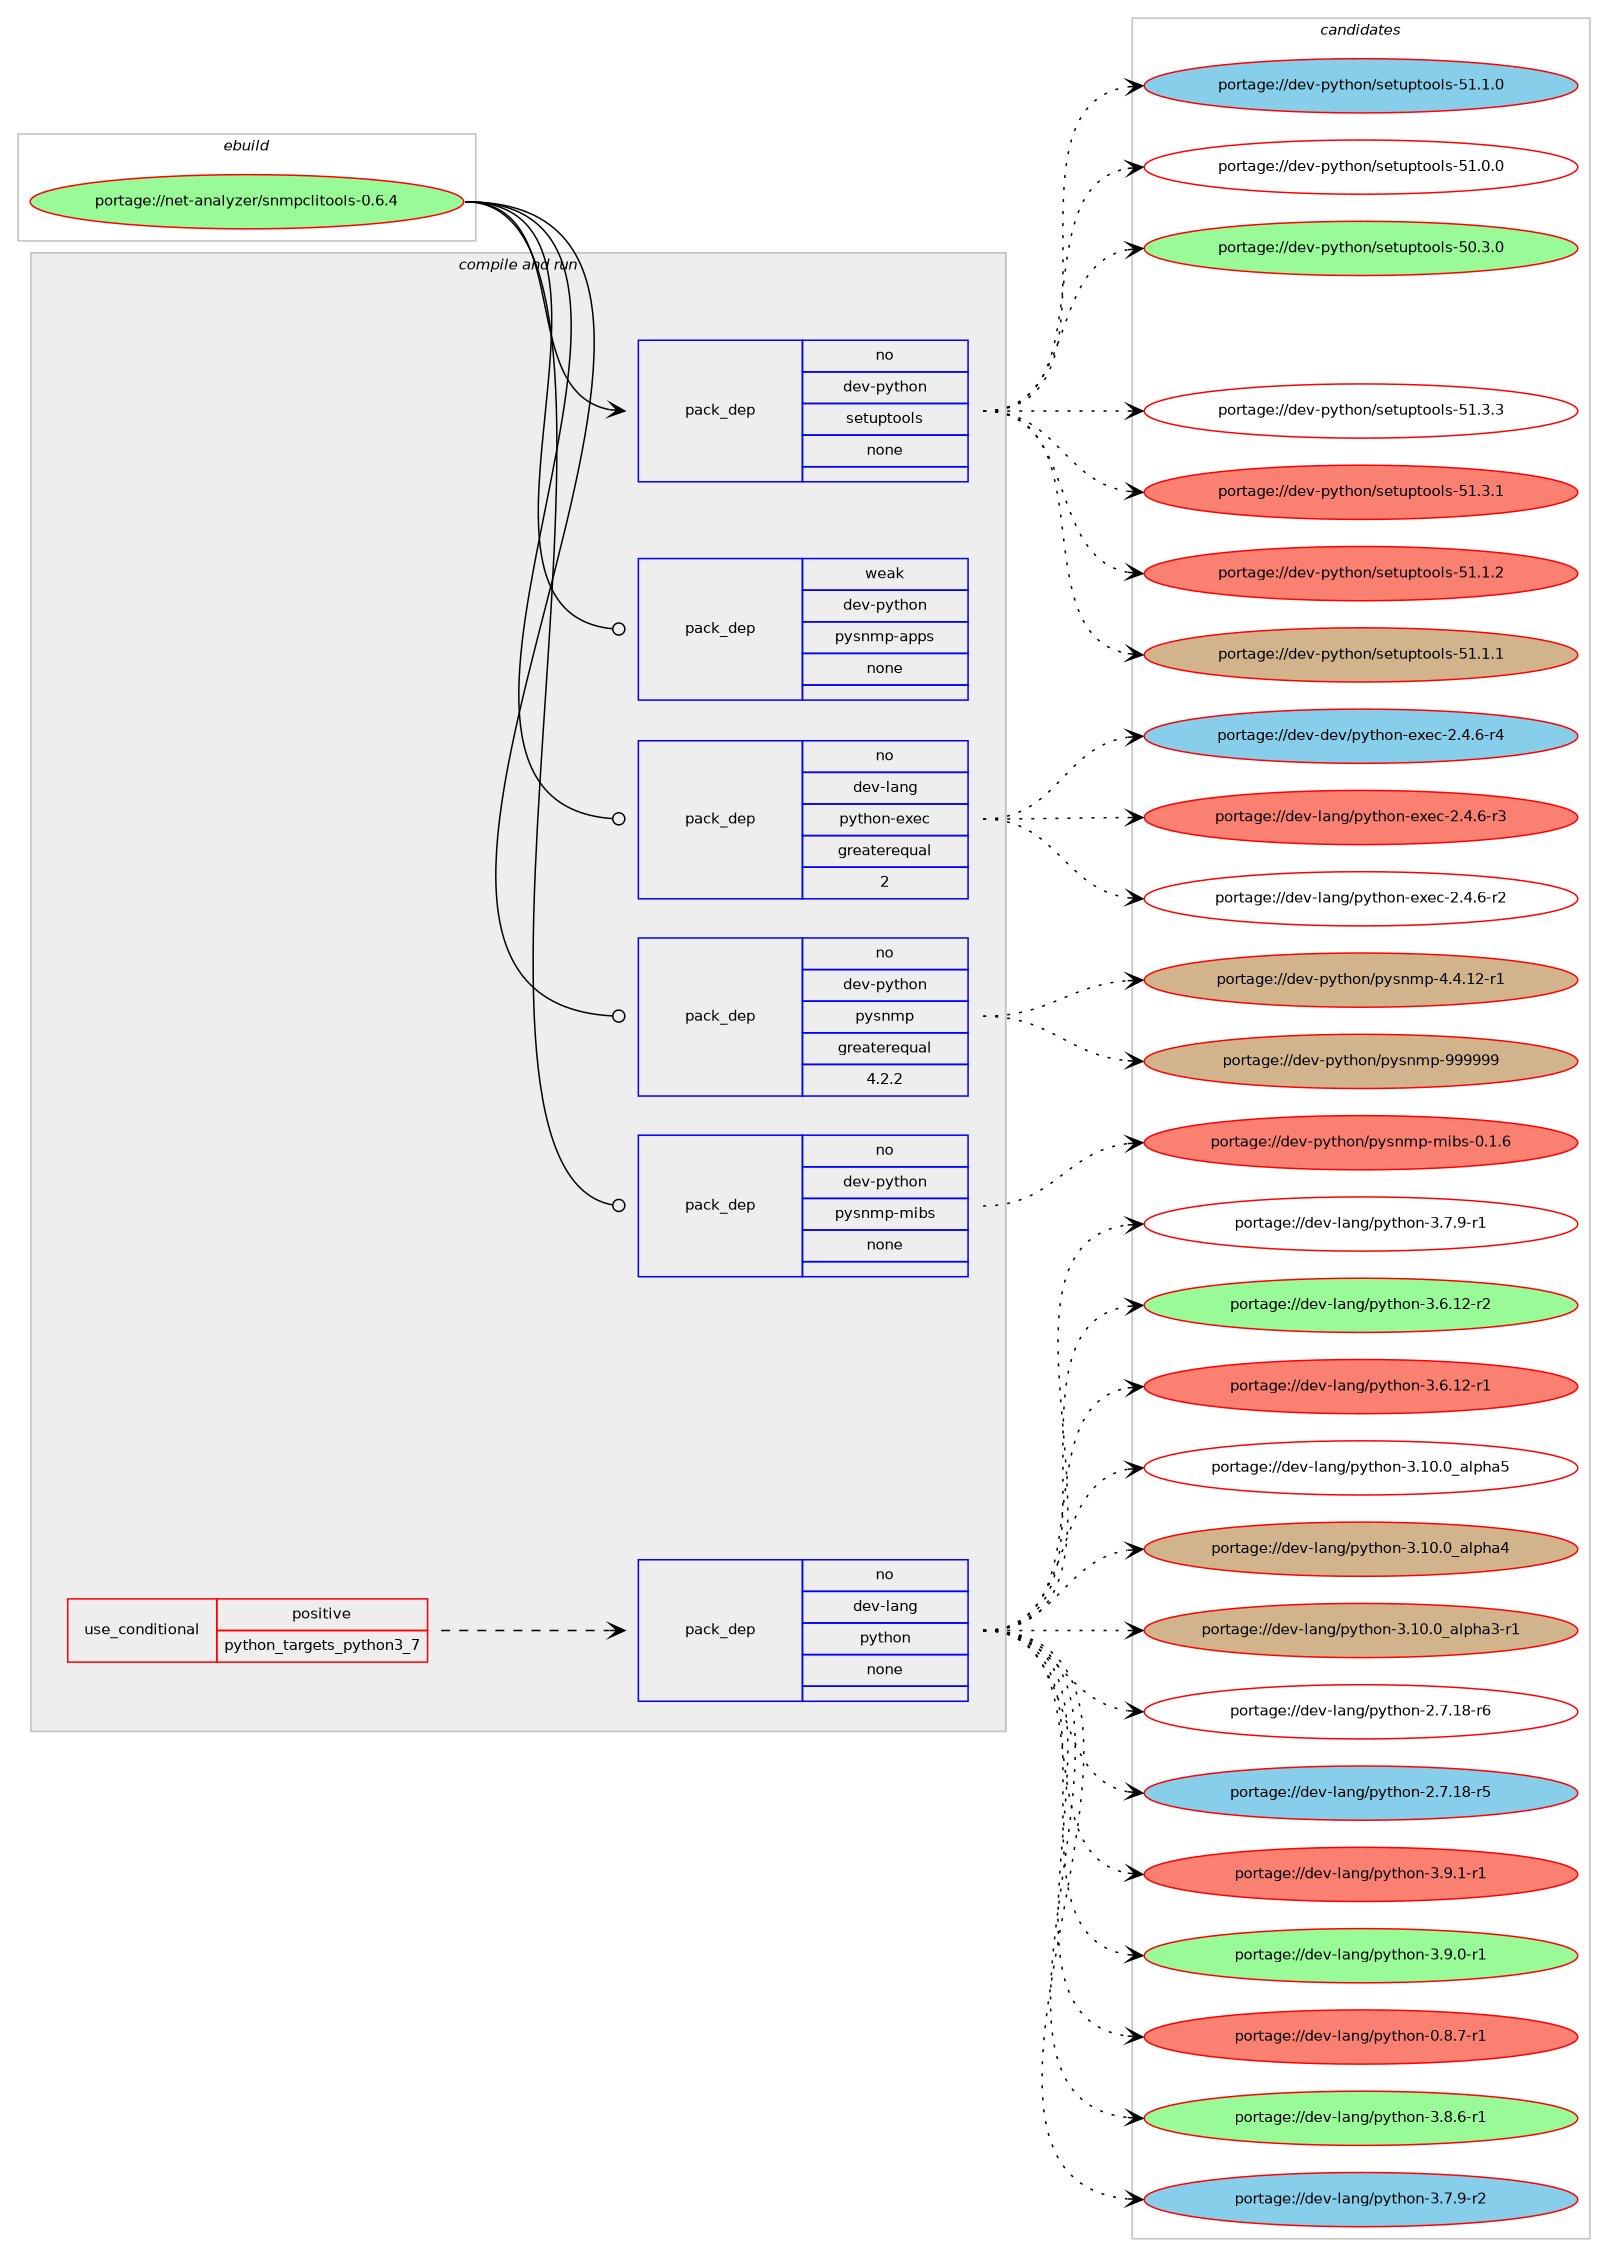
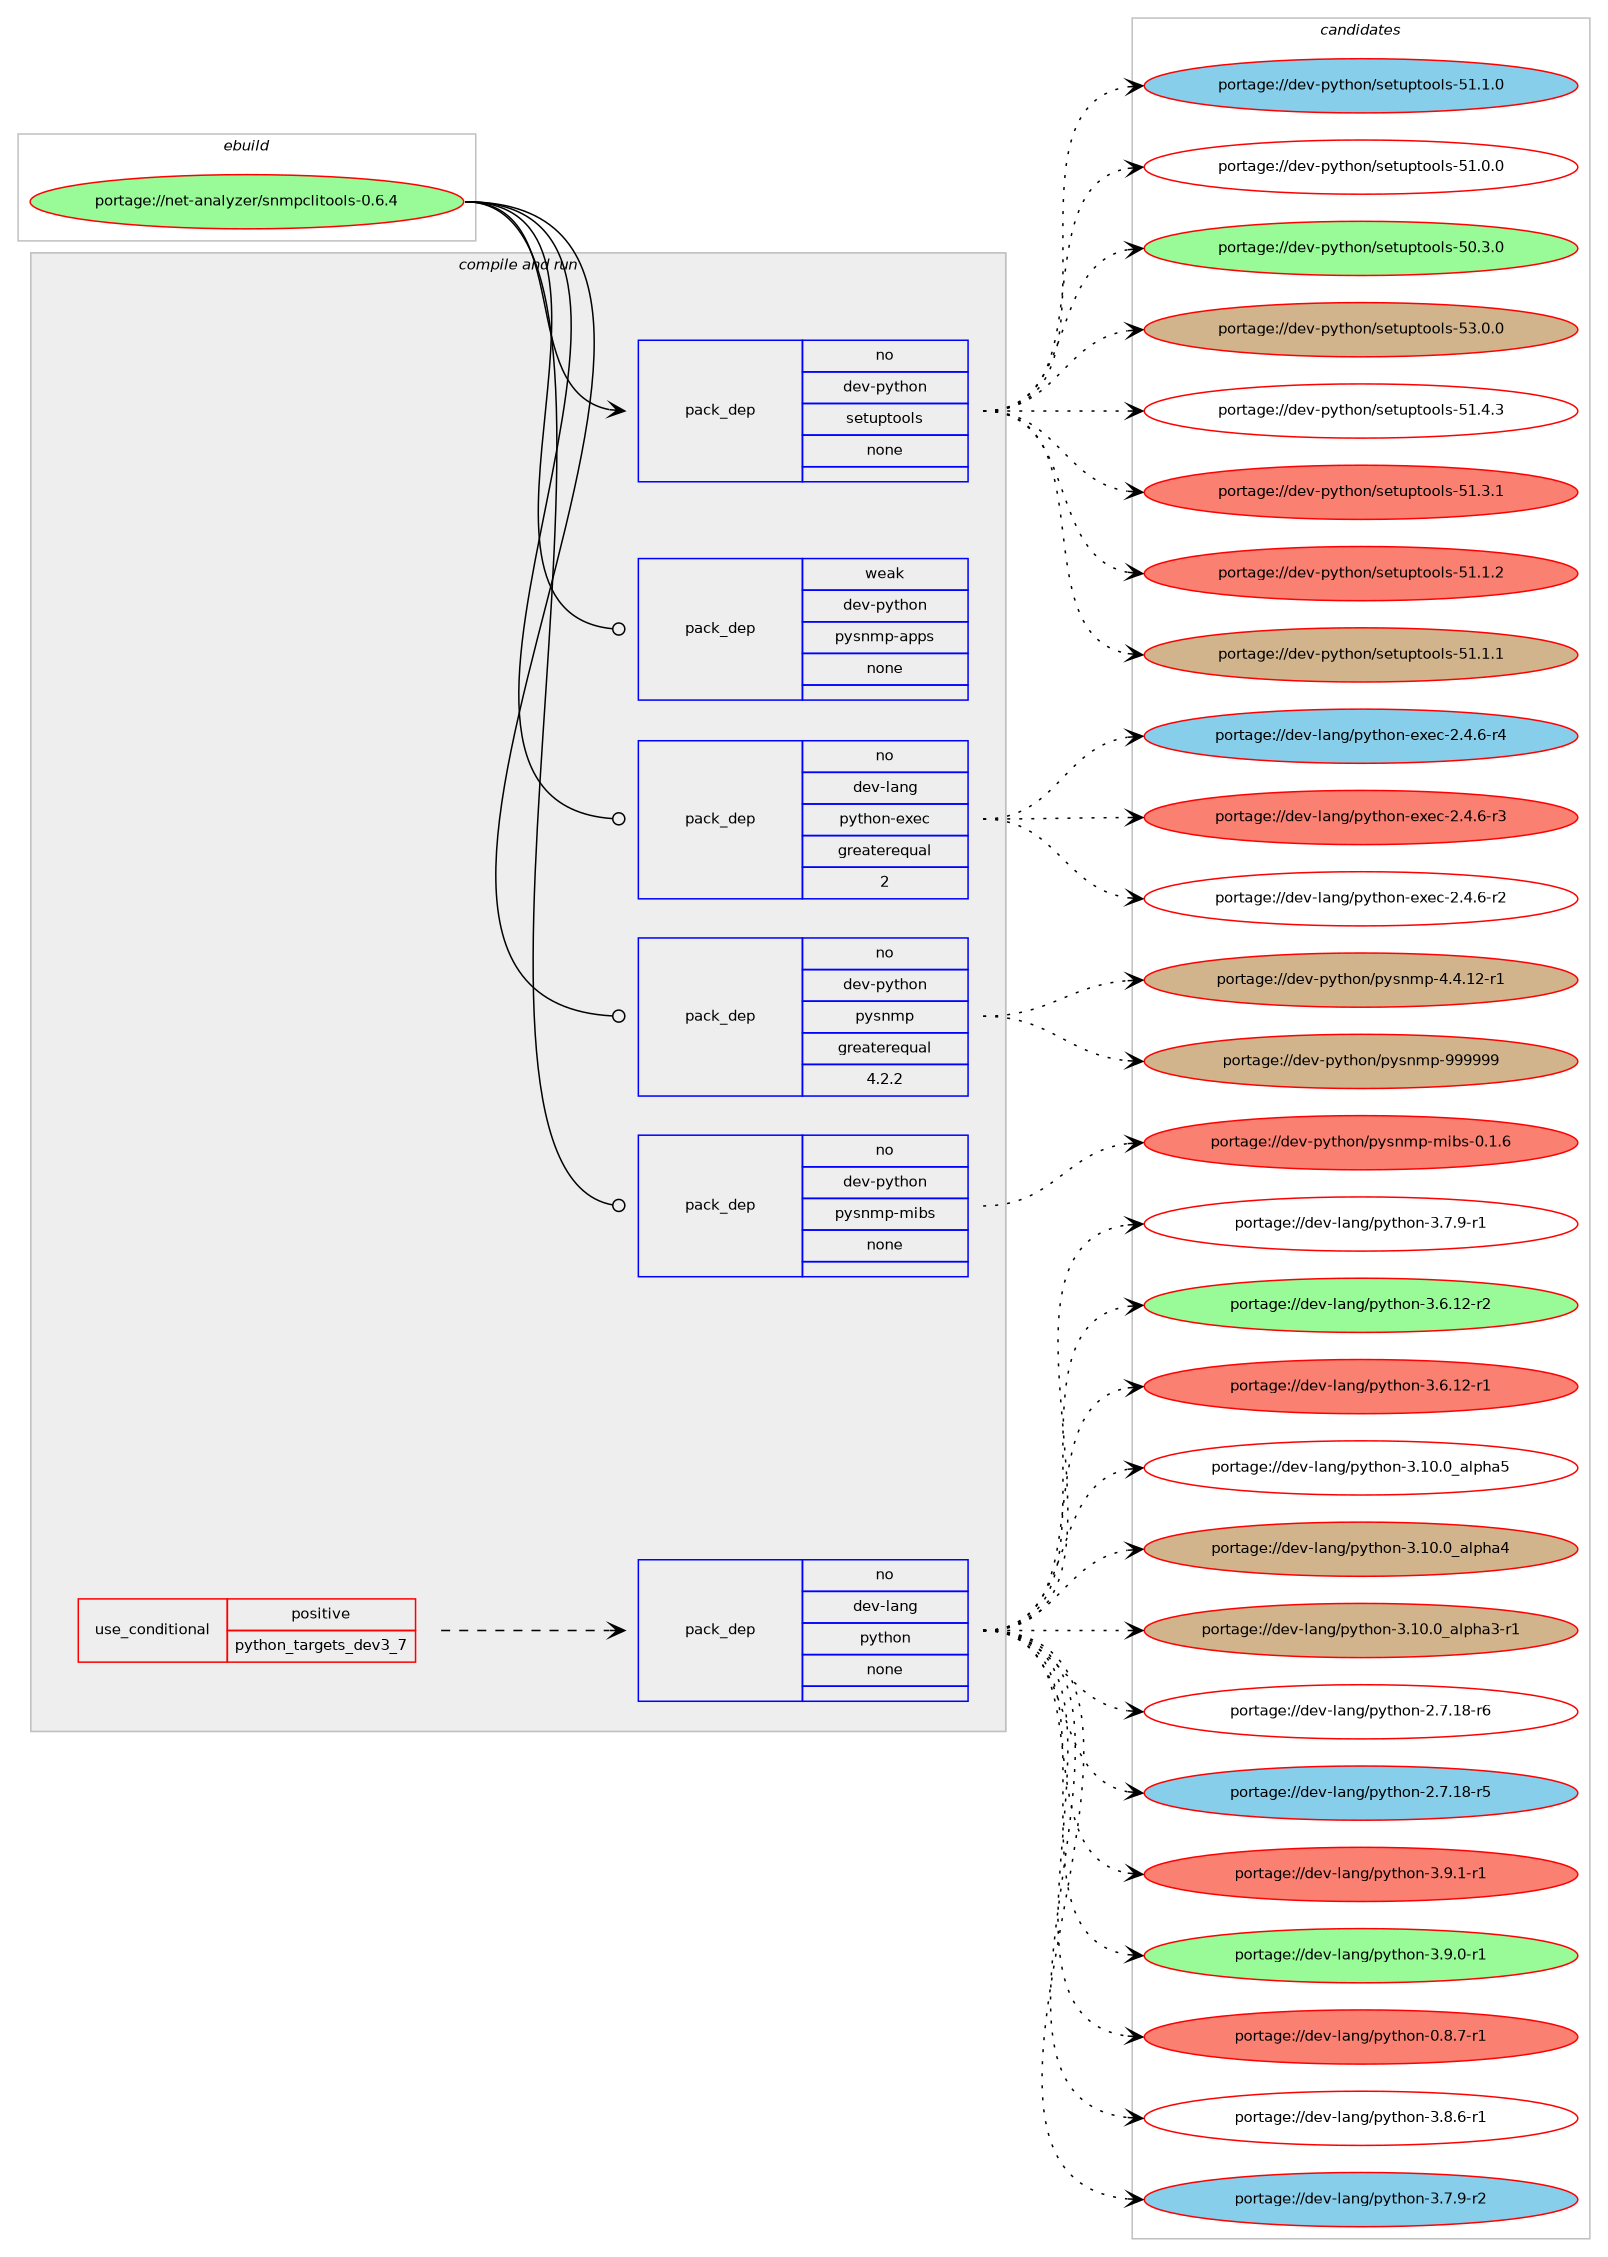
node "portage://dev-python/setuptools-53.0.0": added
node "portage://dev-python/setuptools-51.3.3": label "portage://dev-python/setuptools-51.3.3" -> "portage://dev-python/setuptools-51.4.3"
node "portage://dev-dev/python-exec-2.4.6-r4": label "portage://dev-dev/python-exec-2.4.6-r4" -> "portage://dev-lang/python-exec-2.4.6-r4"
node "use_conditional": text "python_targets_python3_7" -> "python_targets_dev3_7"
node "portage://dev-lang/python-3.8.6-r1": fillcolor palegreen -> white
